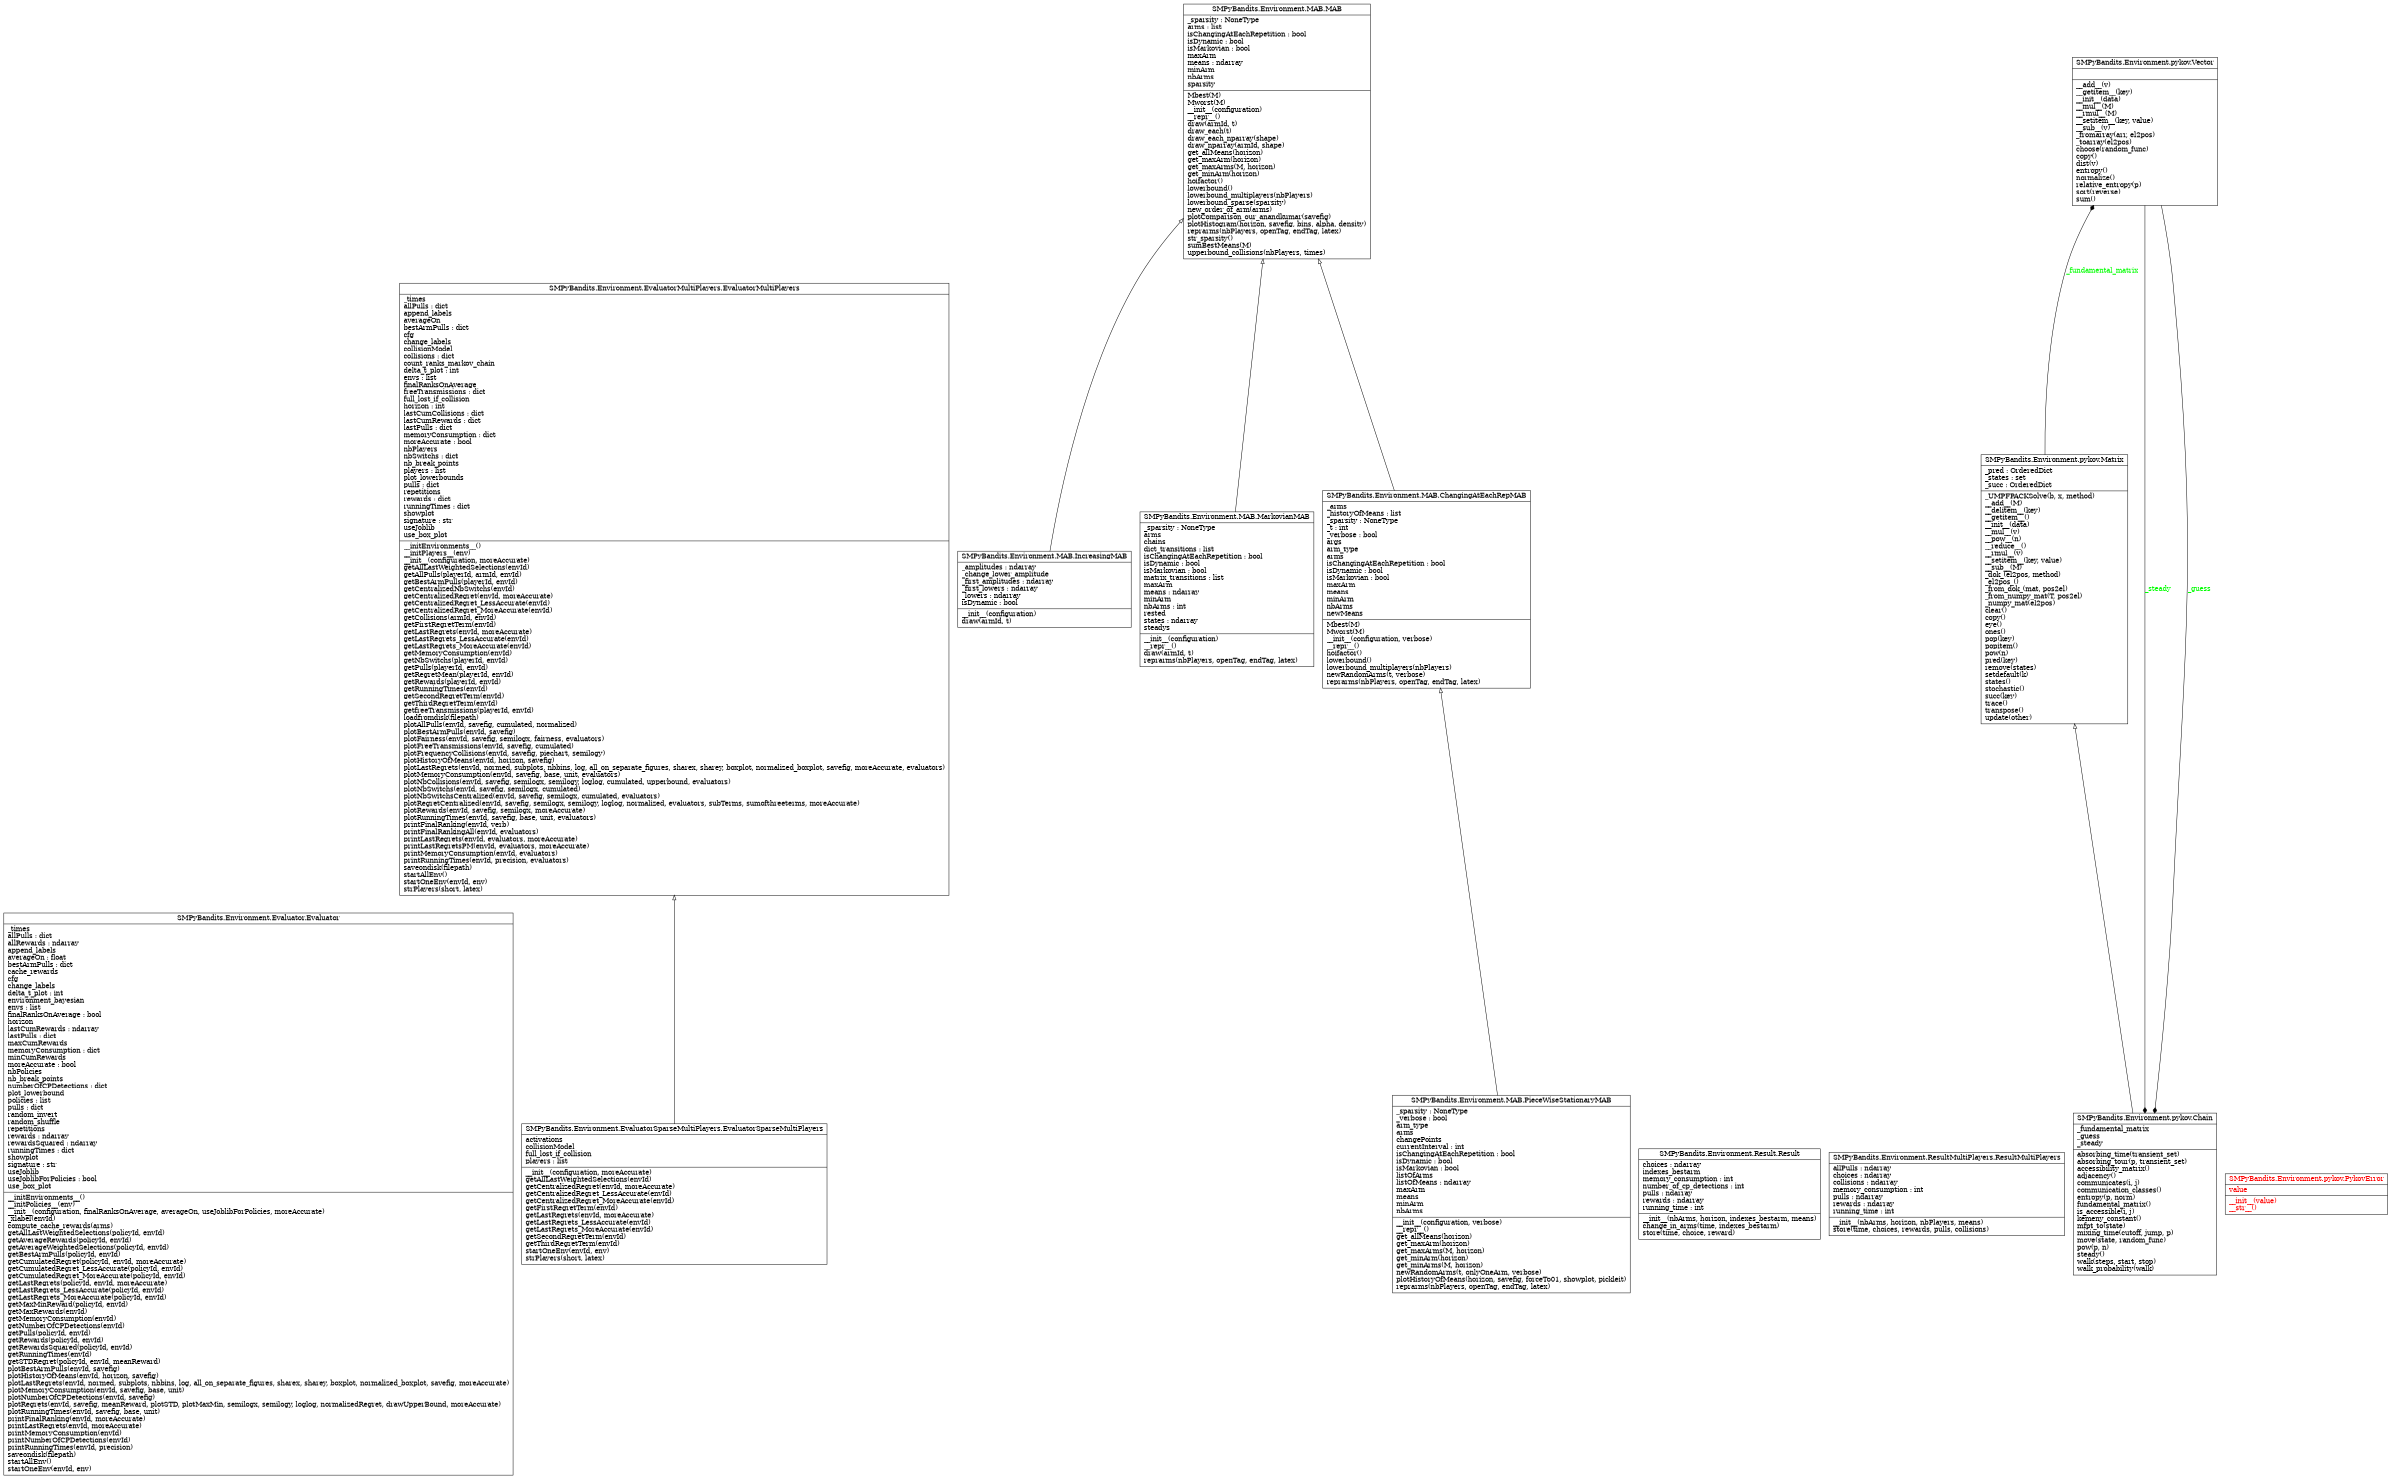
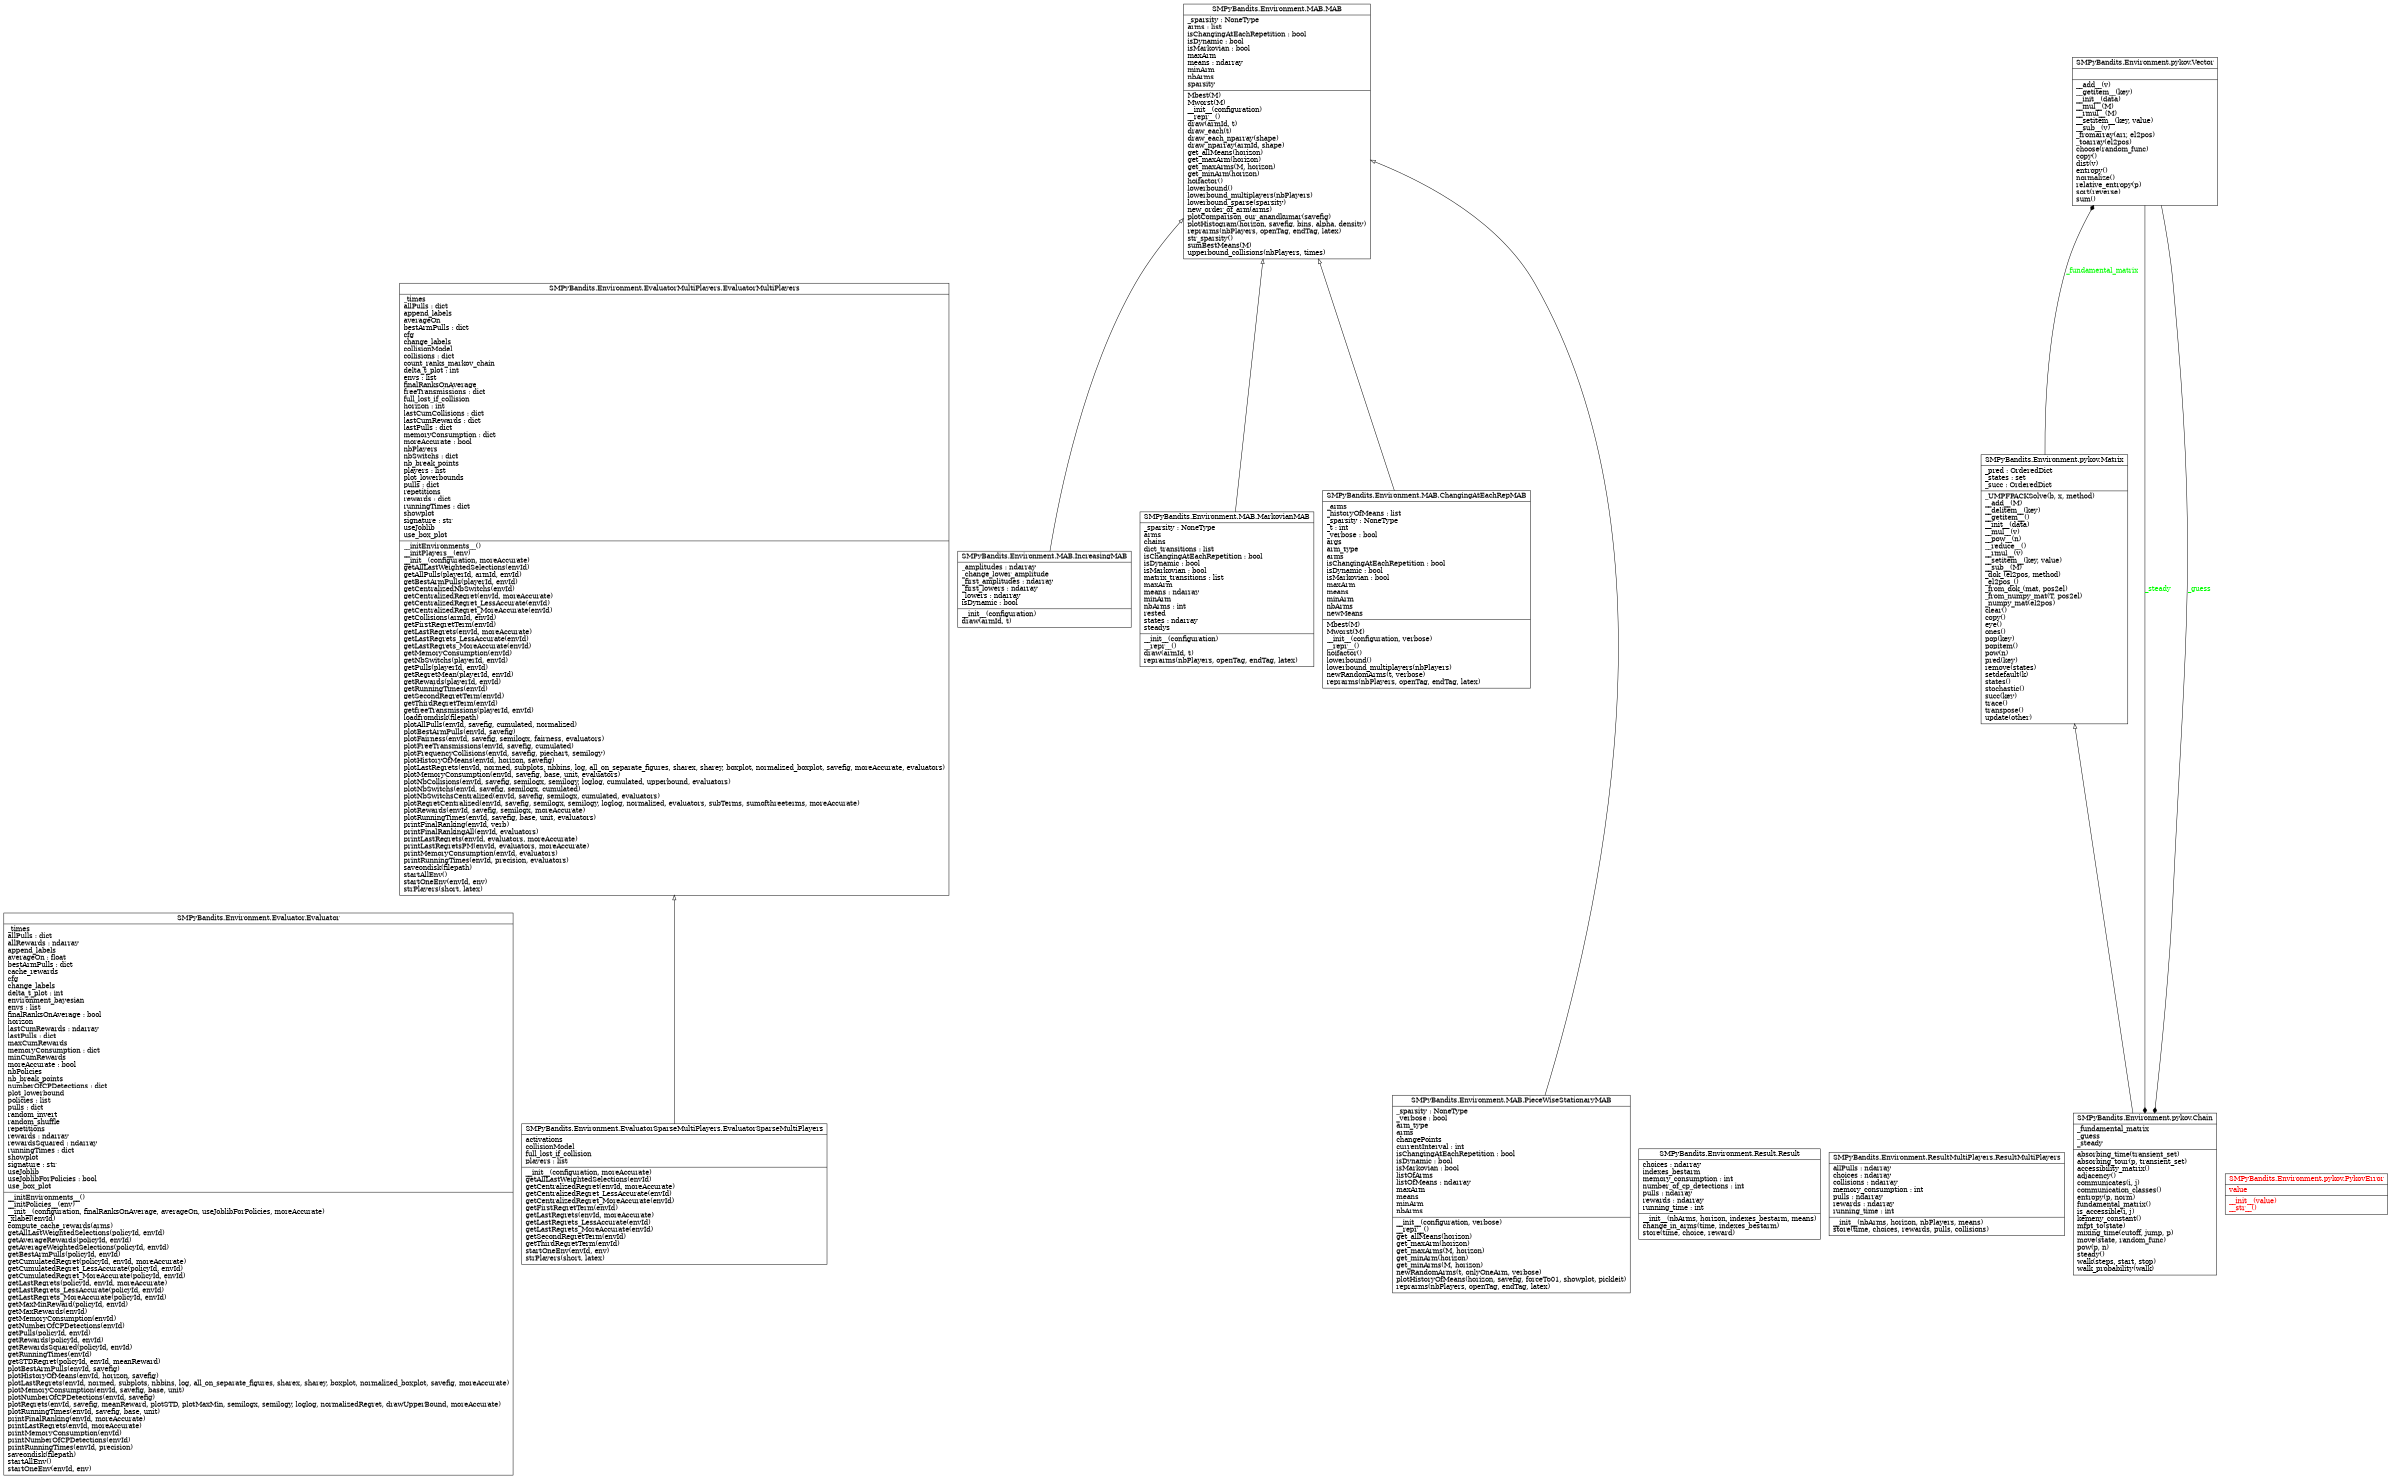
edge "SMPyBandits.Environment.MAB.PieceWiseStationaryMAB" -> "SMPyBandits.Environment.MAB.ChangingAtEachRepMAB": now "SMPyBandits.Environment.MAB.PieceWiseStationaryMAB" -> "SMPyBandits.Environment.MAB.MAB"
